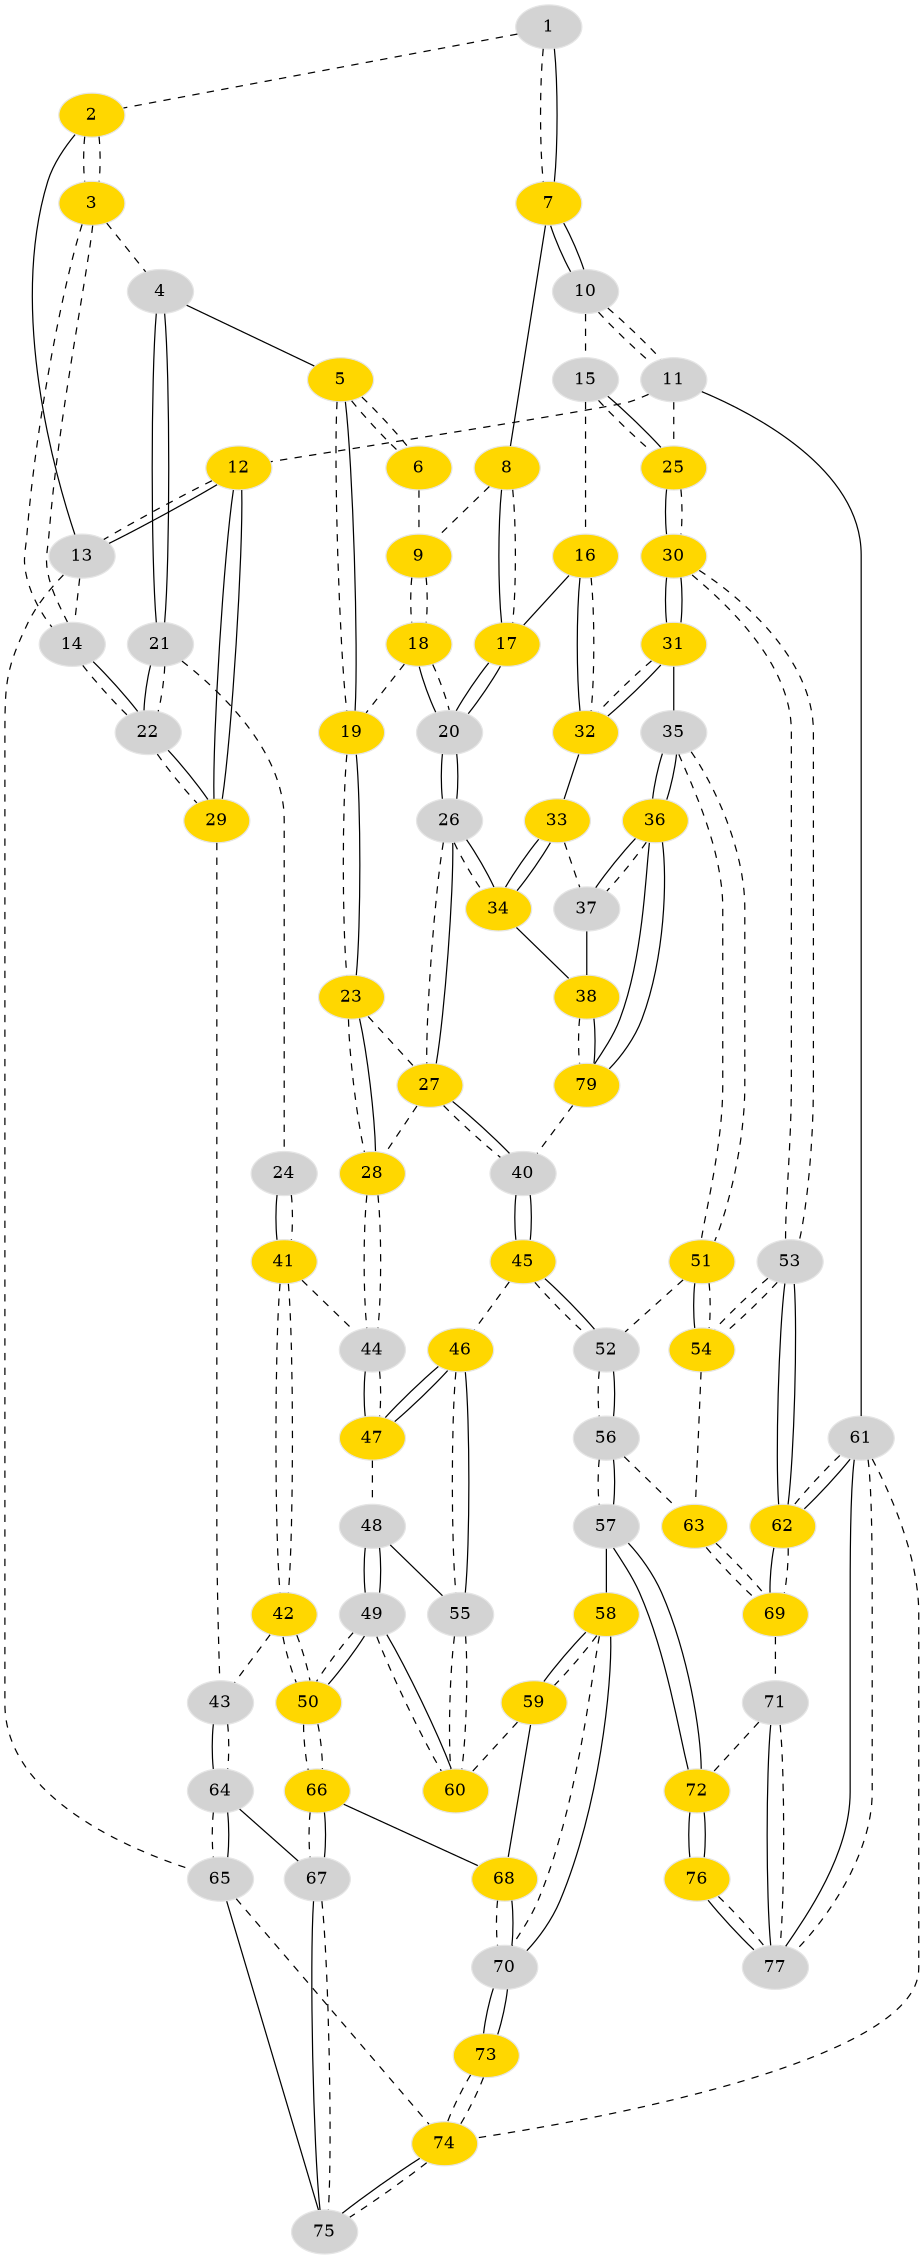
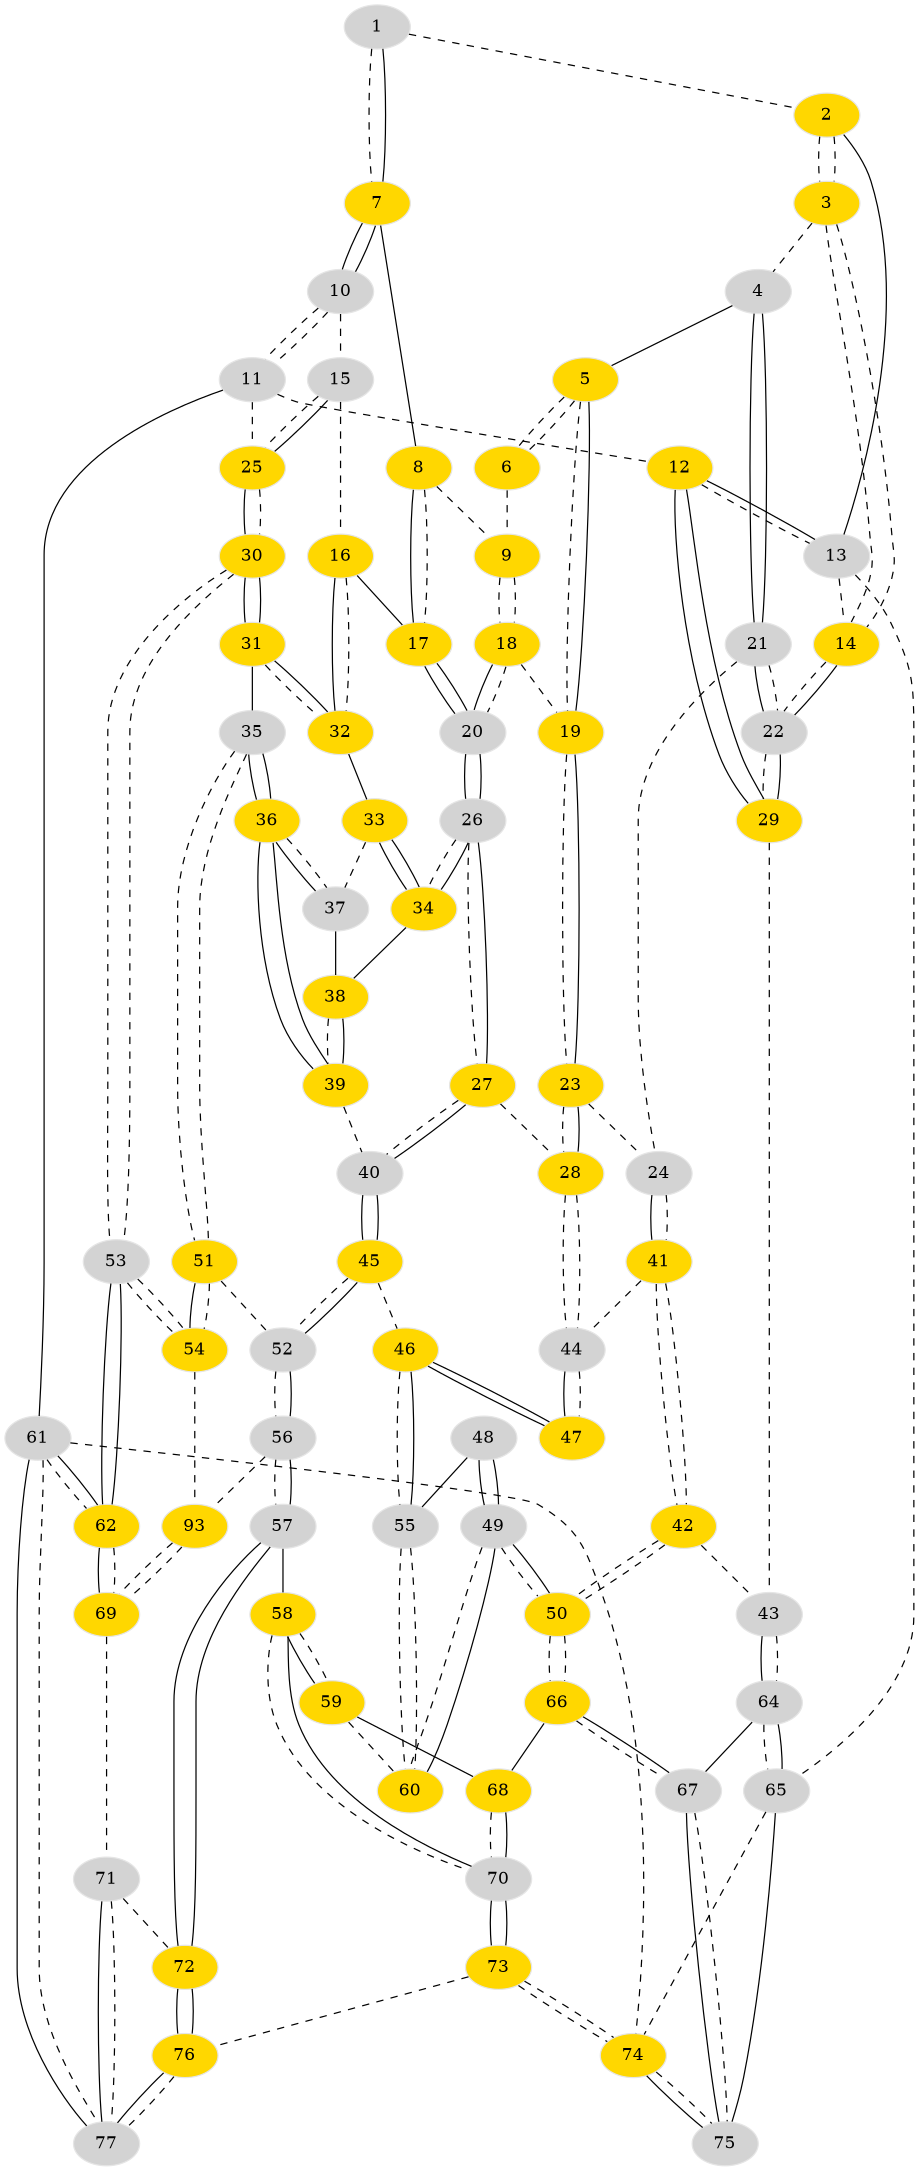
node "14": fillcolor lightgrey -> gold
edge "23" -- "27": now "23" -- "24"
node "79": label "79" -> "39"
edge "47" -- "48": removed
node "63": label "63" -> "93"
edge "73" -- "76": added
